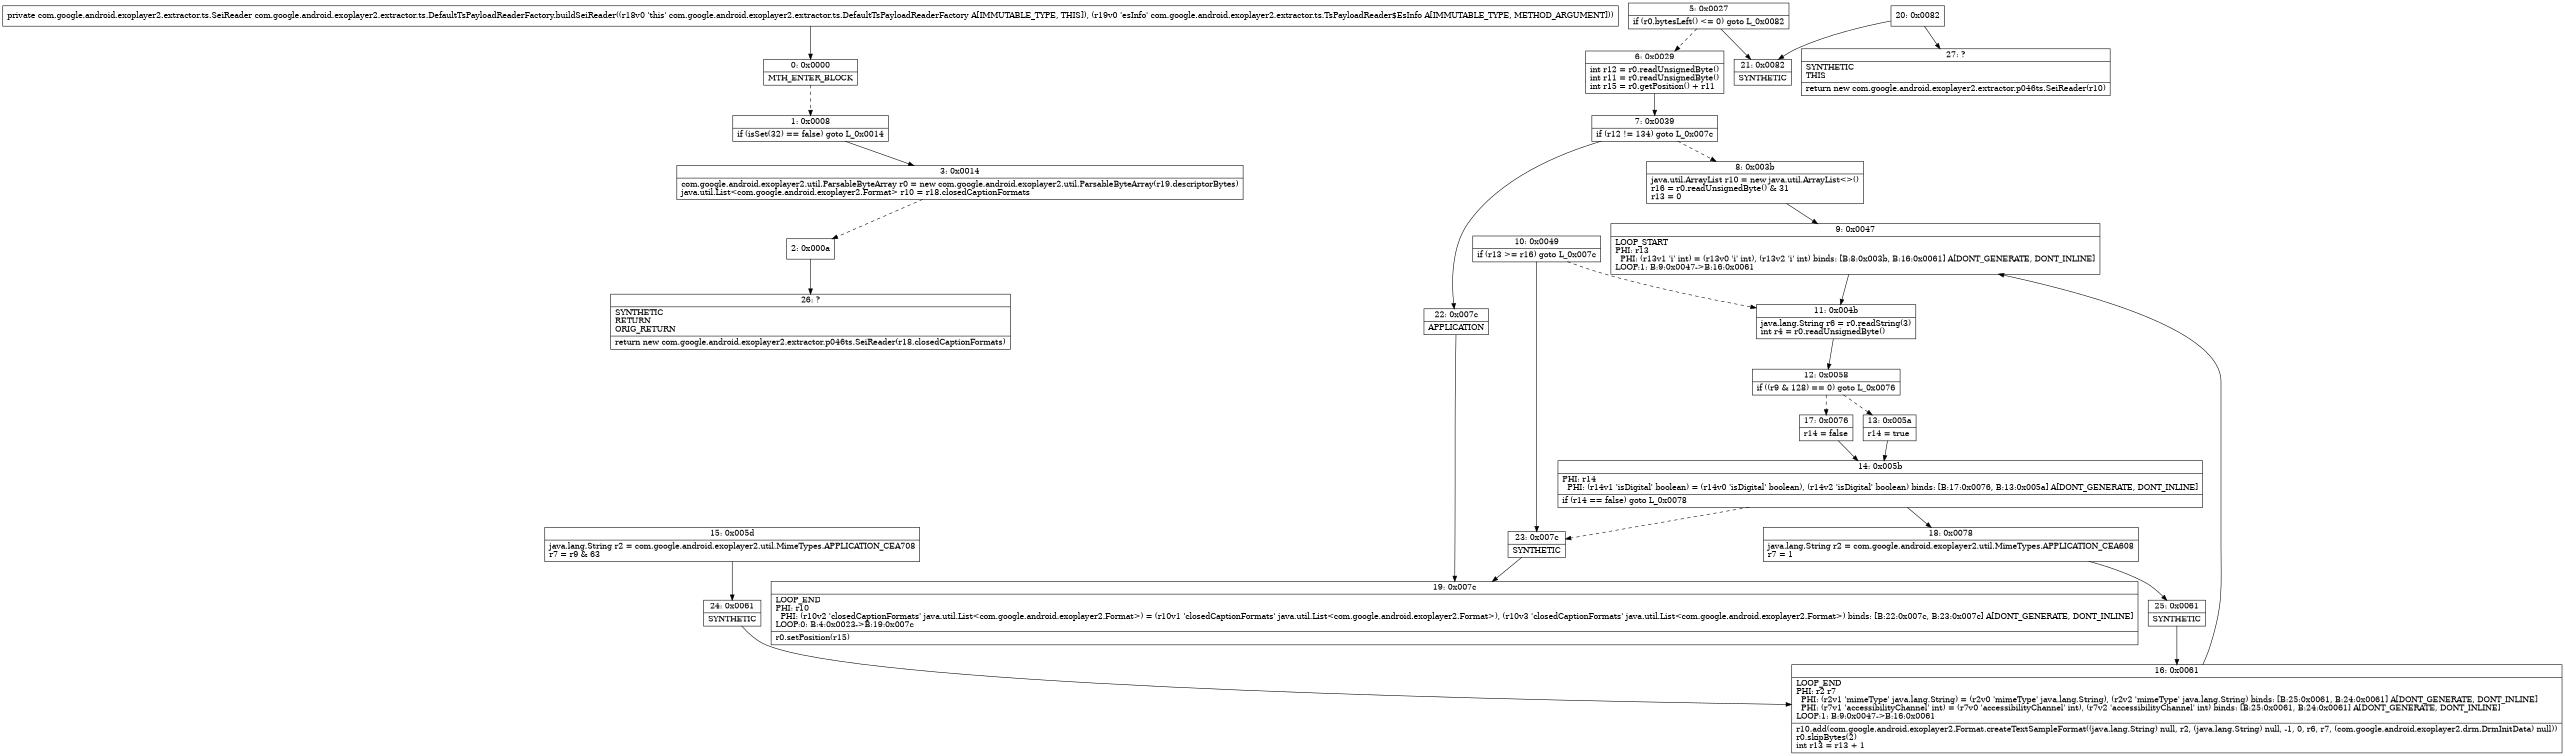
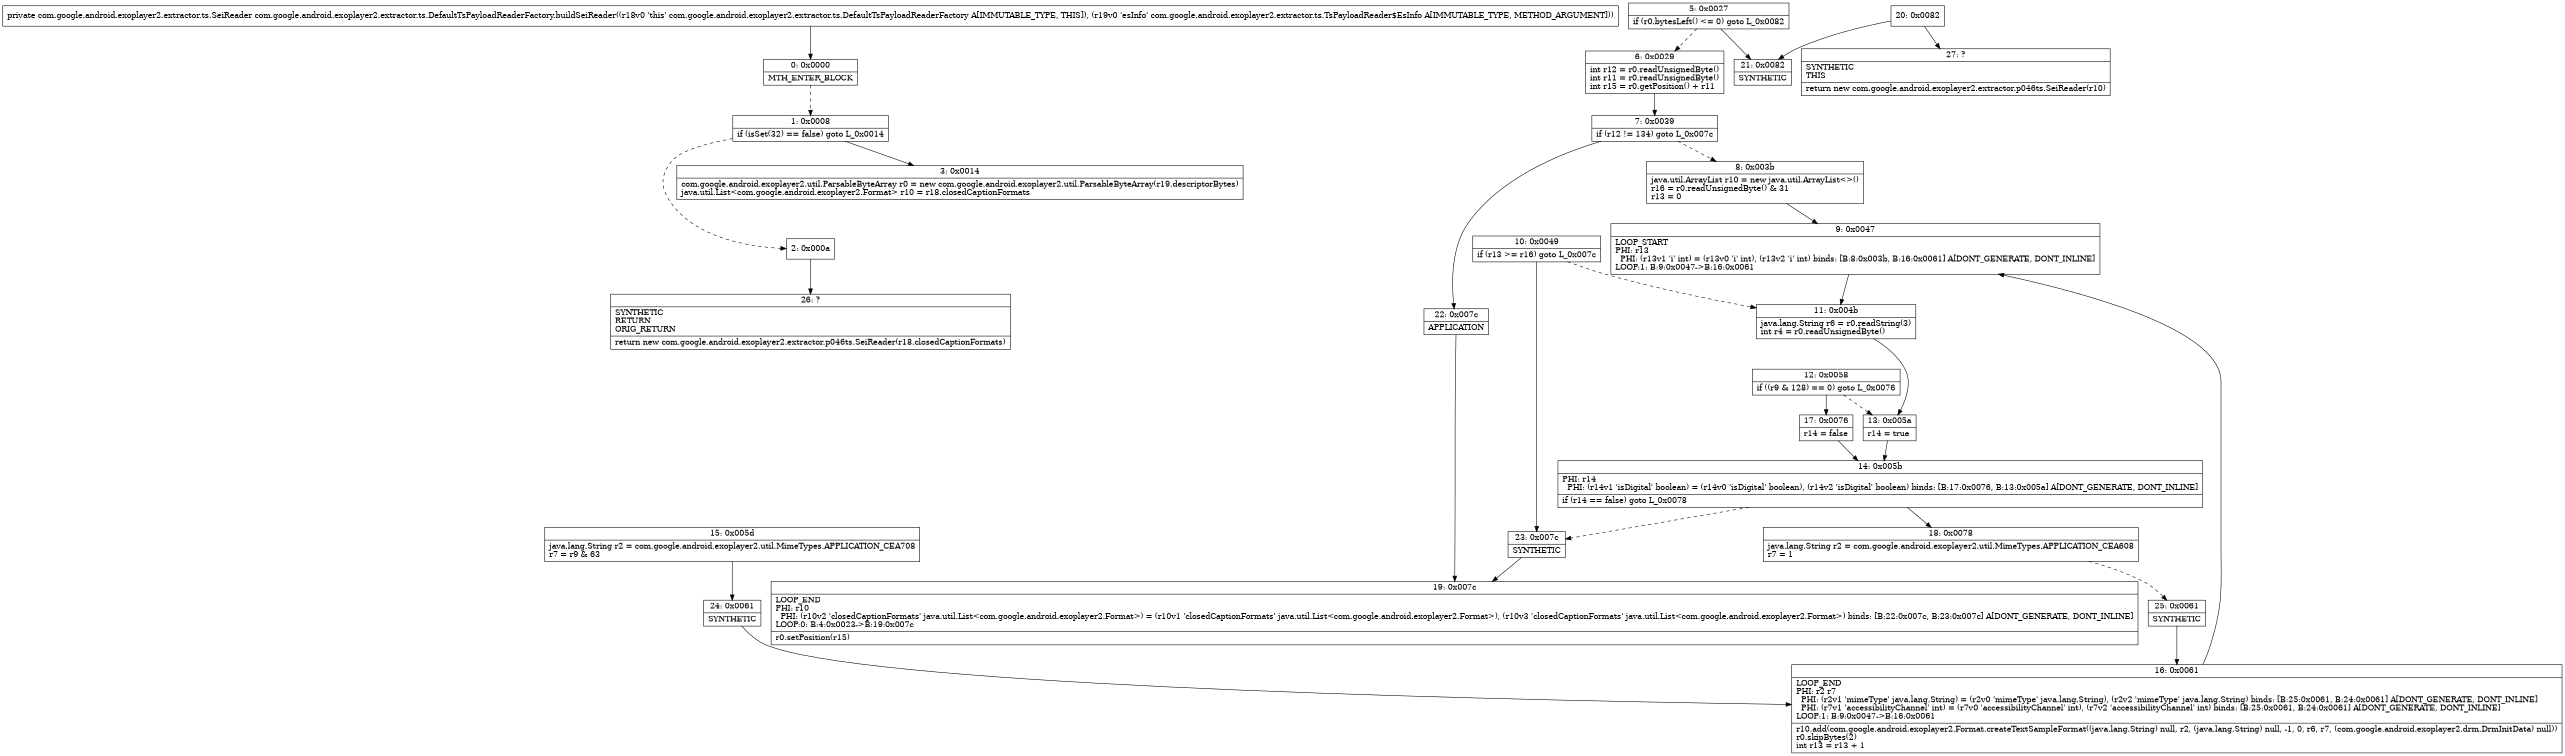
edge "3: 0x0014" -> "2: 0x000a": now "1: 0x0008" -> "2: 0x000a"
edge "11: 0x004b" -> "12: 0x0058": now "11: 0x004b" -> "13: 0x005a"
edge "12: 0x0058" -> "17: 0x0076": style dashed -> solid
edge "18: 0x0078" -> "25: 0x0061": style solid -> dashed
